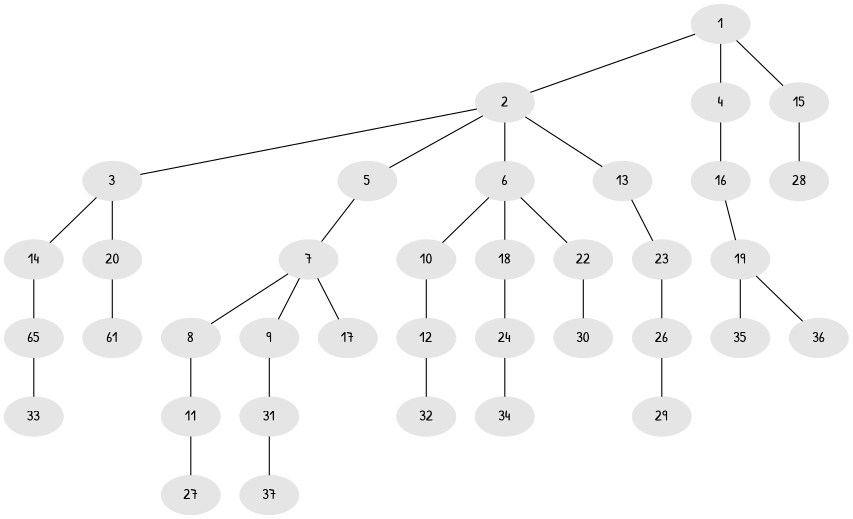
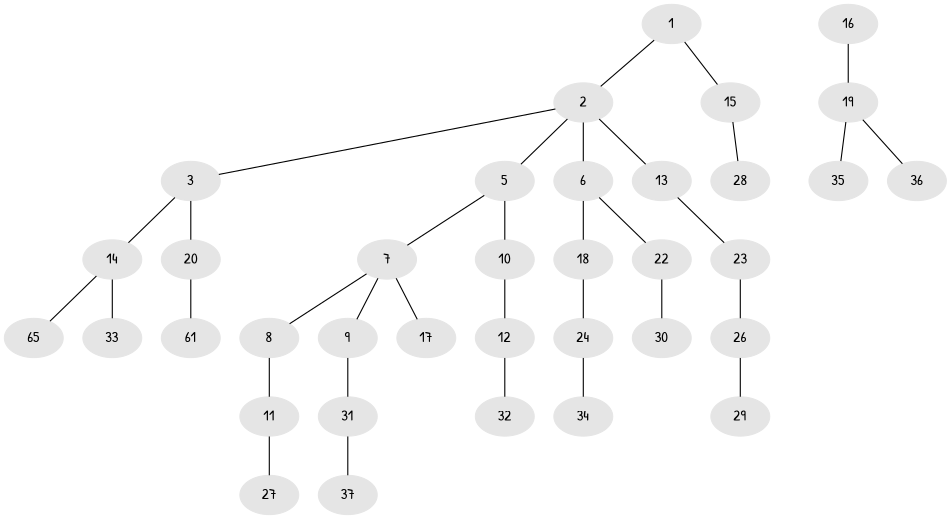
node "4": removed
edge "6" -- "10": now "5" -- "10"
edge "65" -- "33": now "14" -- "33"
